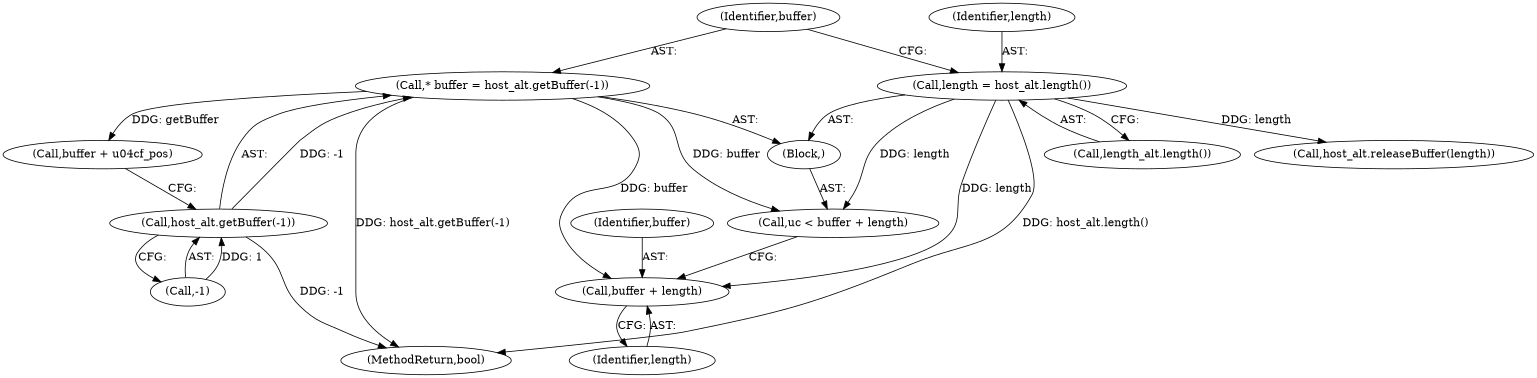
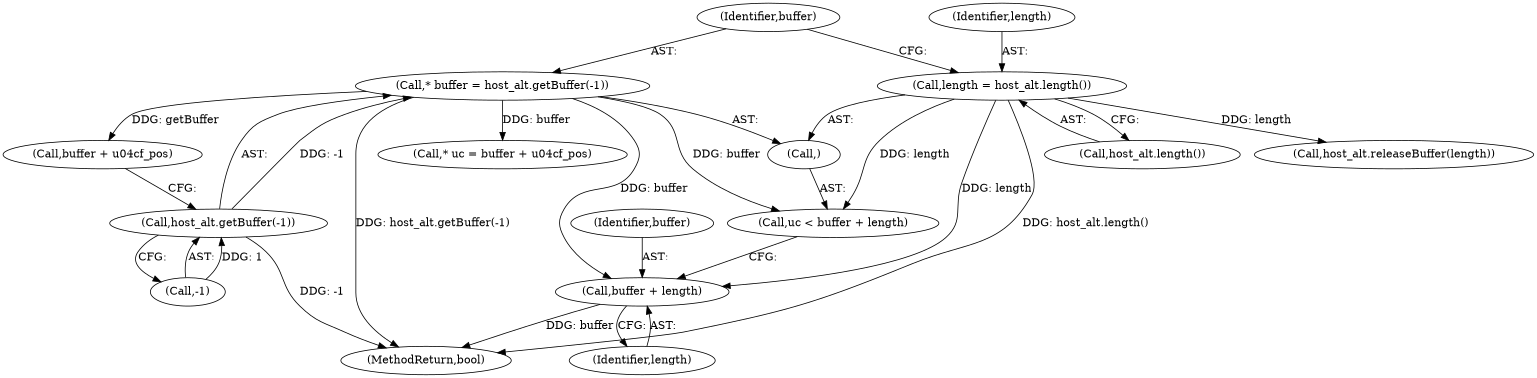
node "(Call,* uc = buffer + u04cf_pos)": added
node "(Block,)": label "(Block,)" -> "(Call,)"
node "(Call,length_alt.length())": label "(Call,length_alt.length())" -> "(Call,host_alt.length())"
edge "(Call,buffer + length)" -> "(MethodReturn,bool)": added, label "DDG: buffer"
